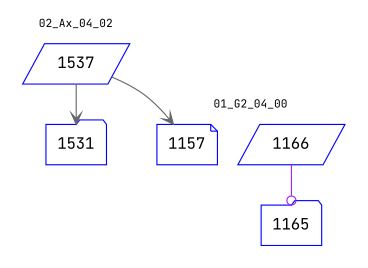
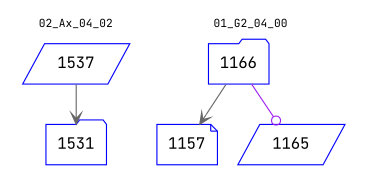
edge "1537" -> "1157": now "1166" -> "1157"
node "1166": shape parallelogram -> folder
node "1165": shape folder -> parallelogram
